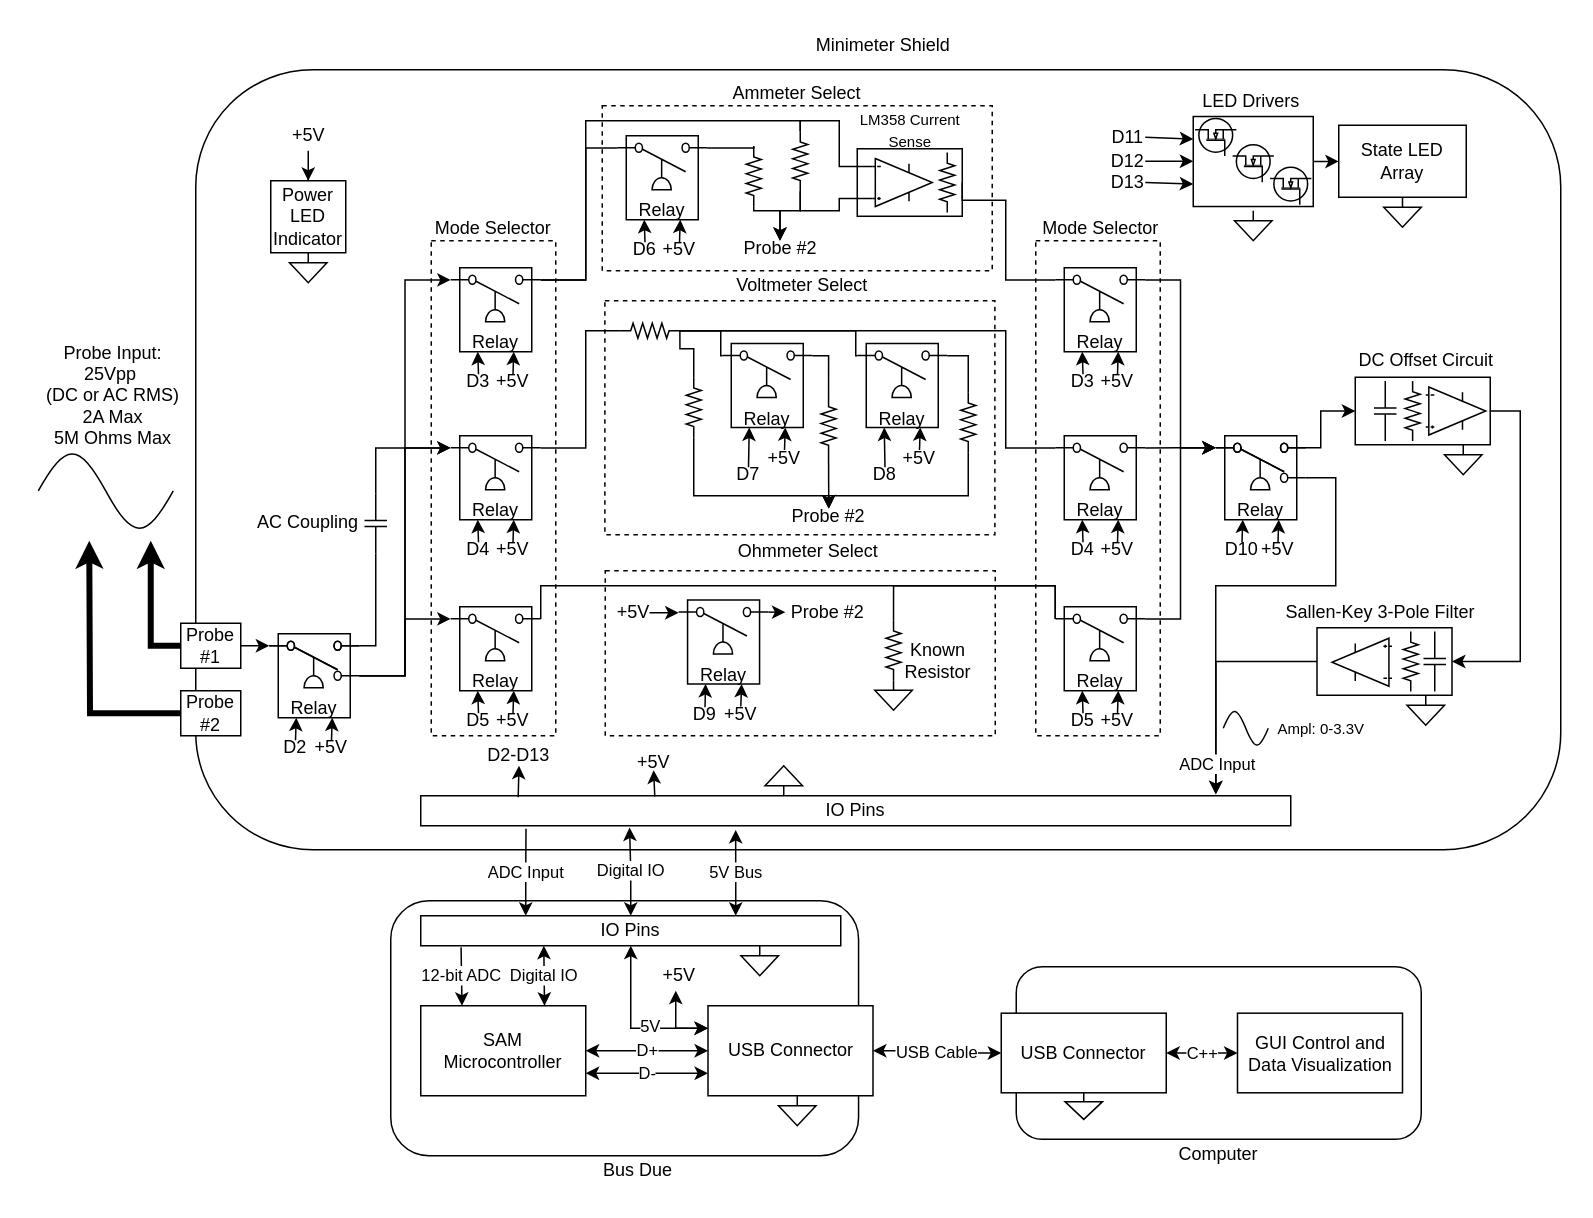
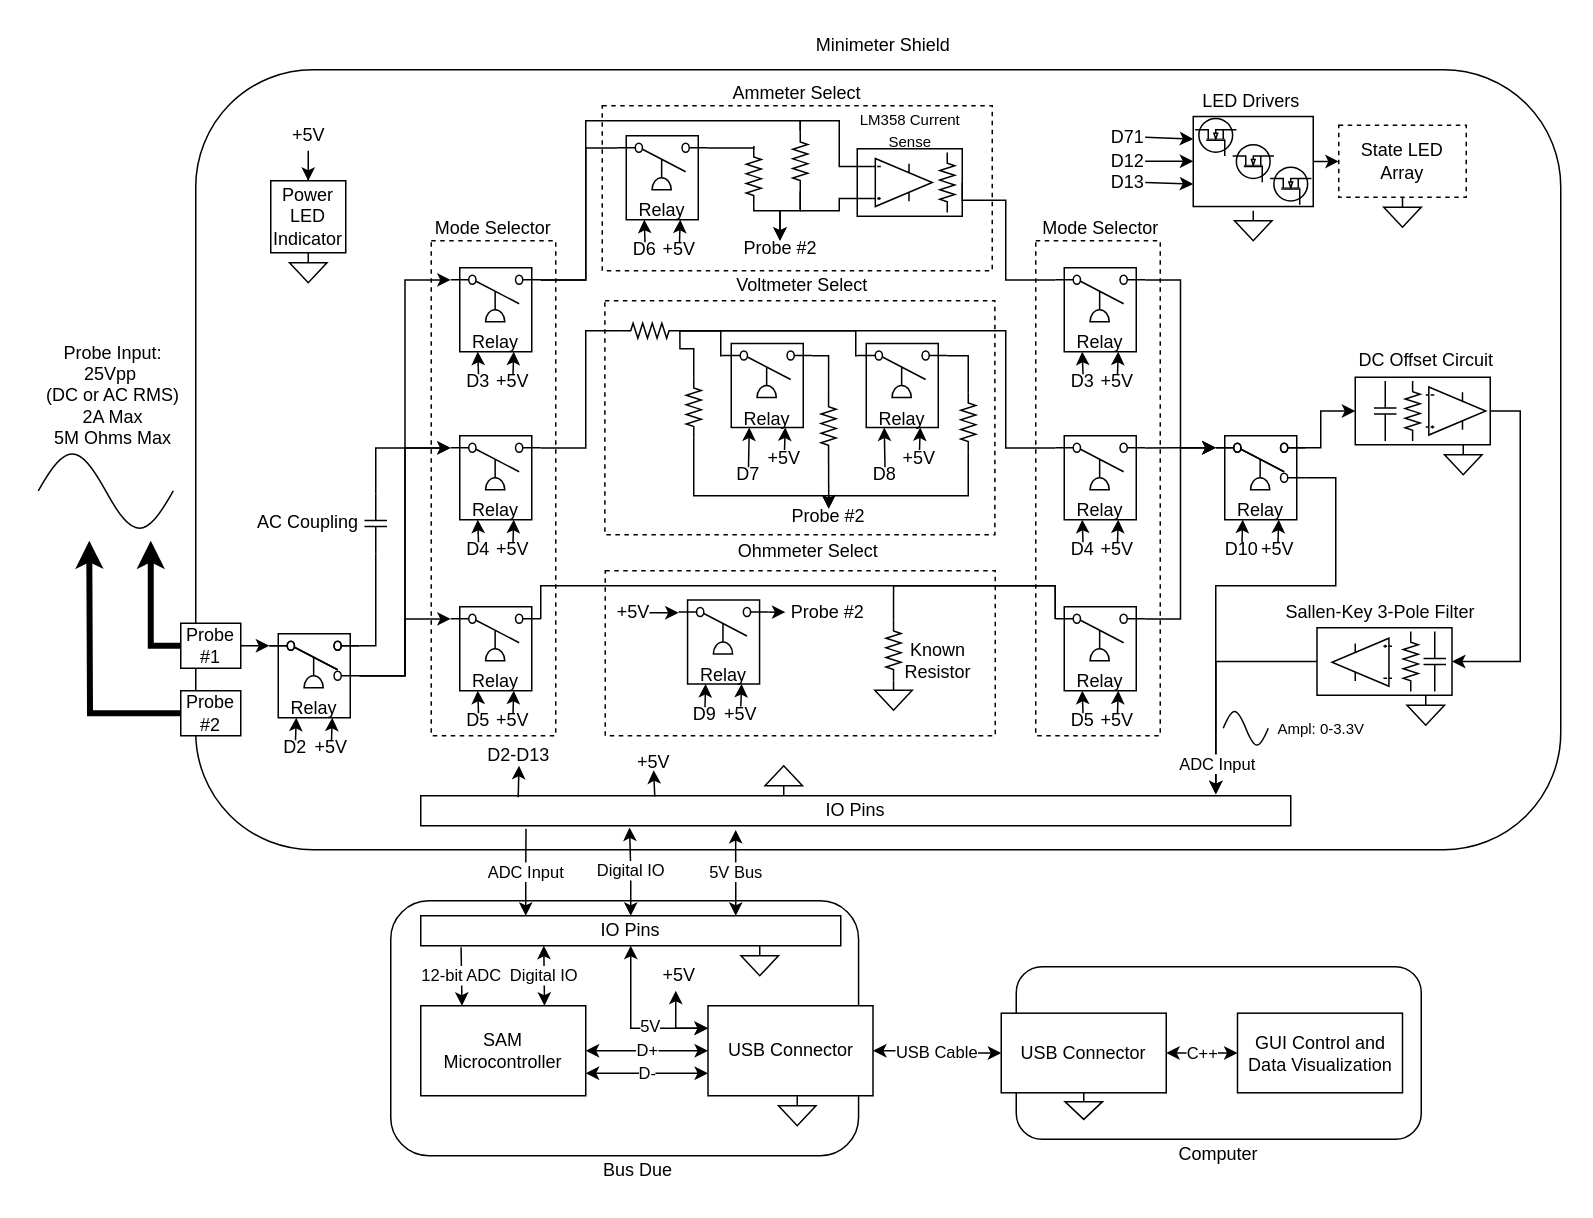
node "D11": label "D11" -> "D71"
node "State LED Array": style solid -> dashed
